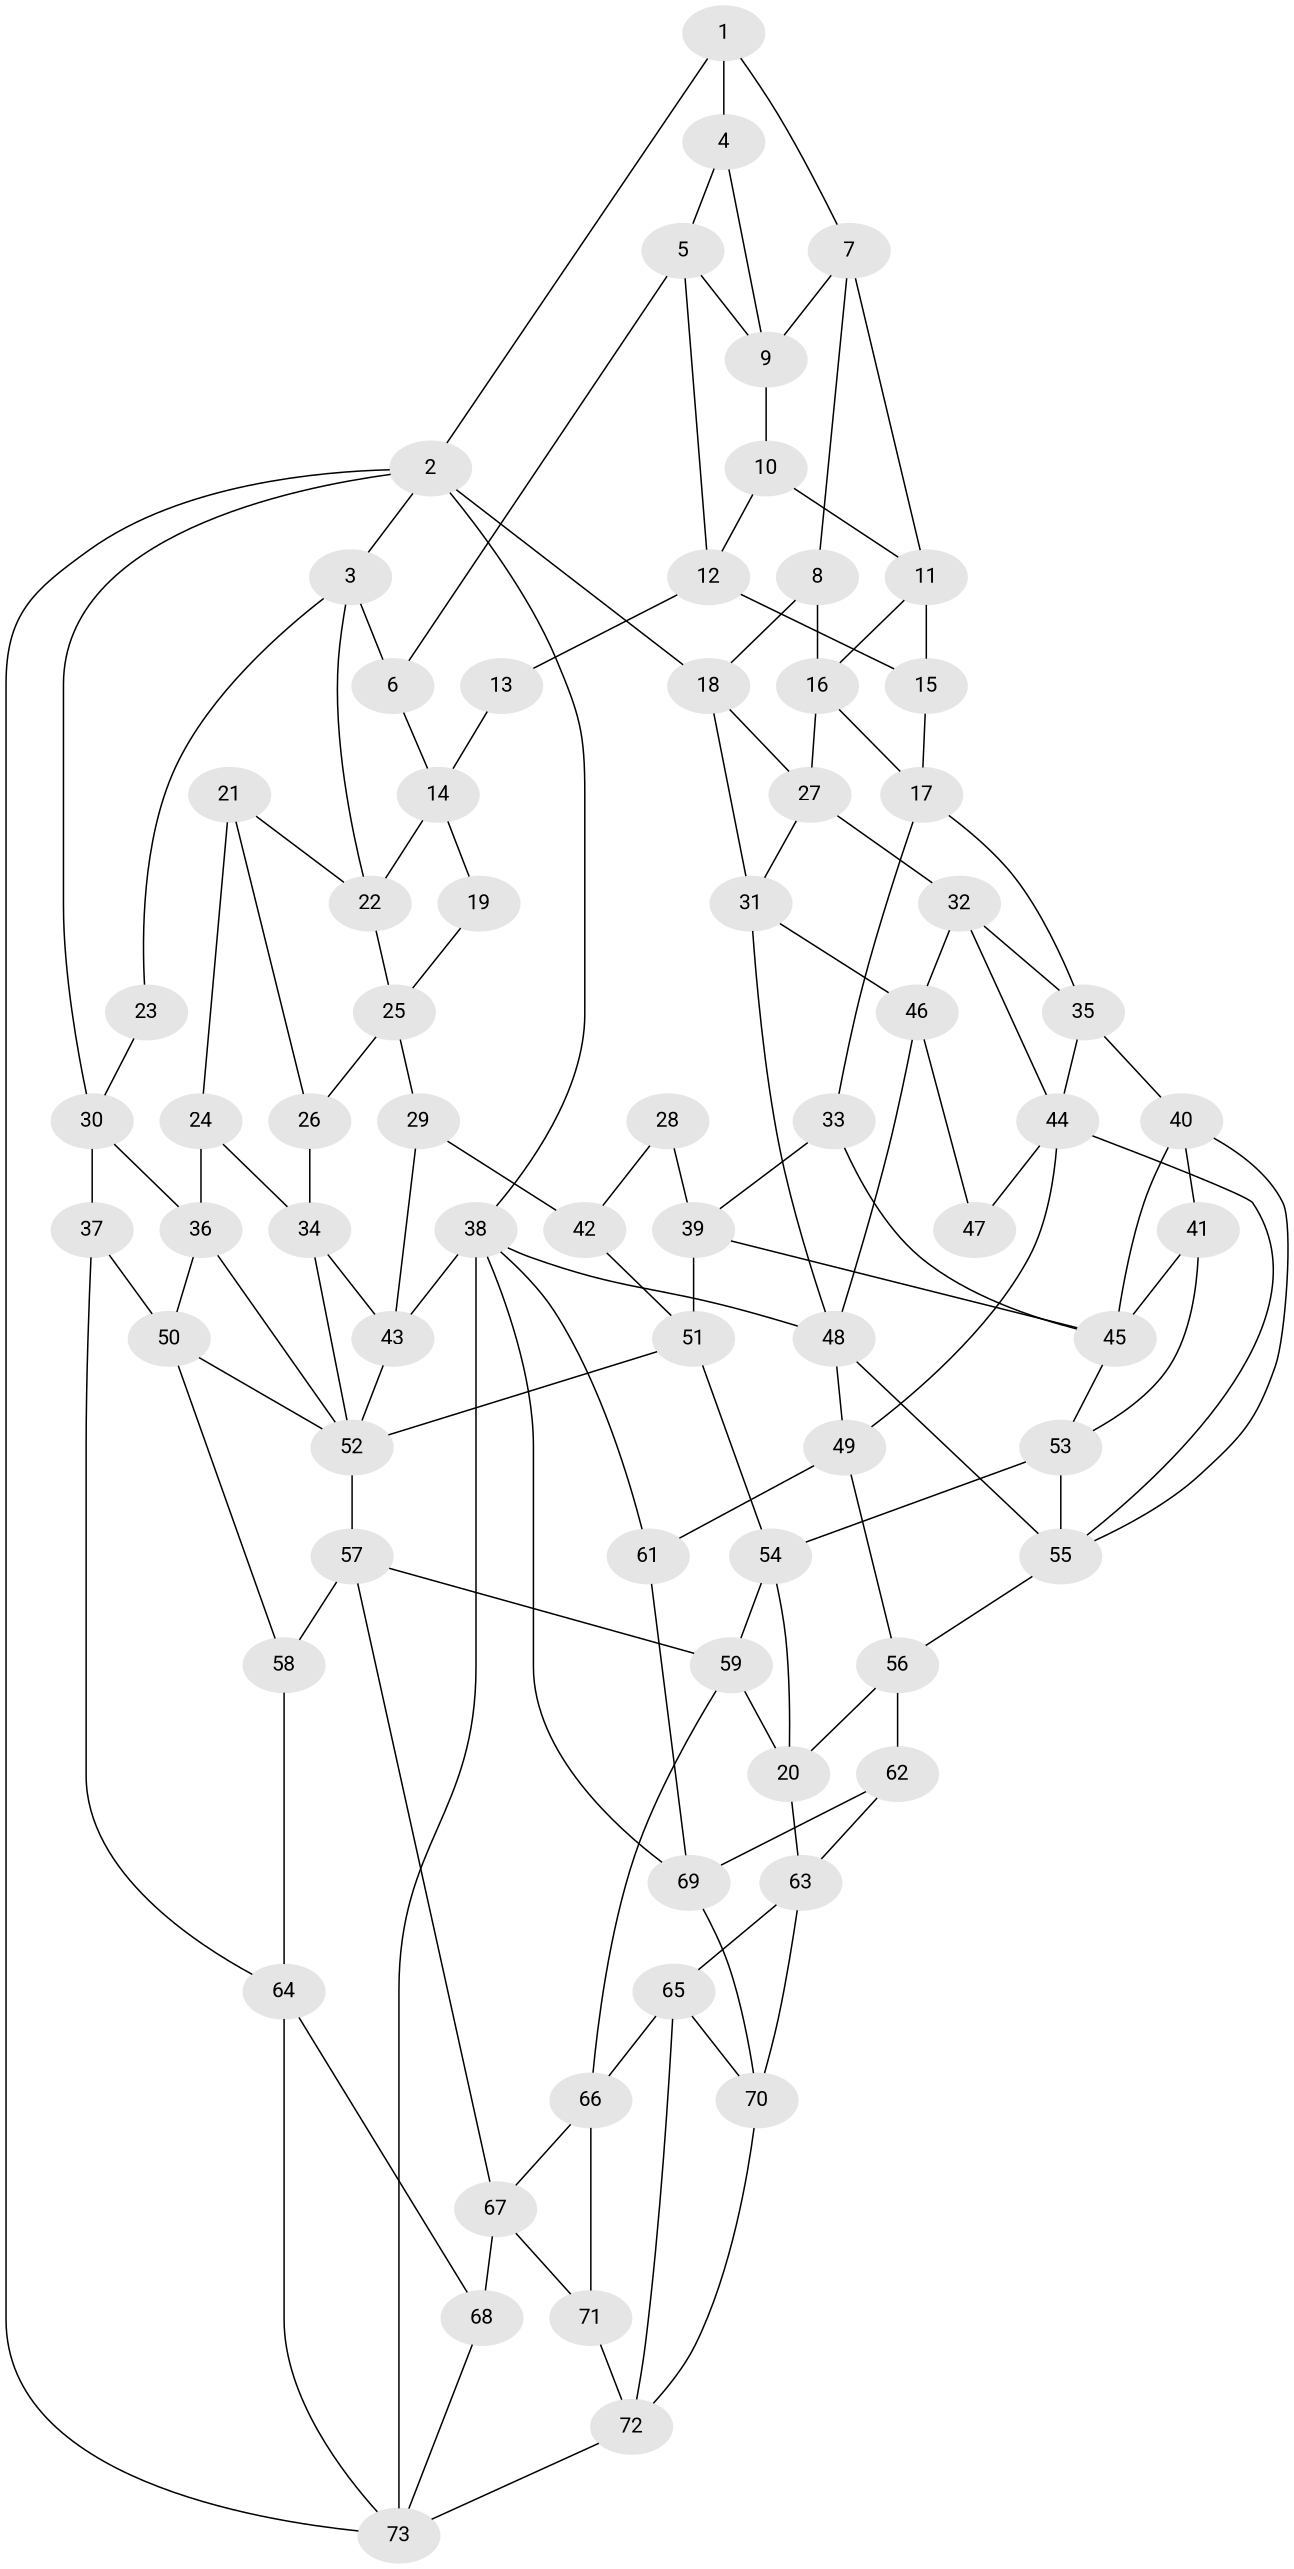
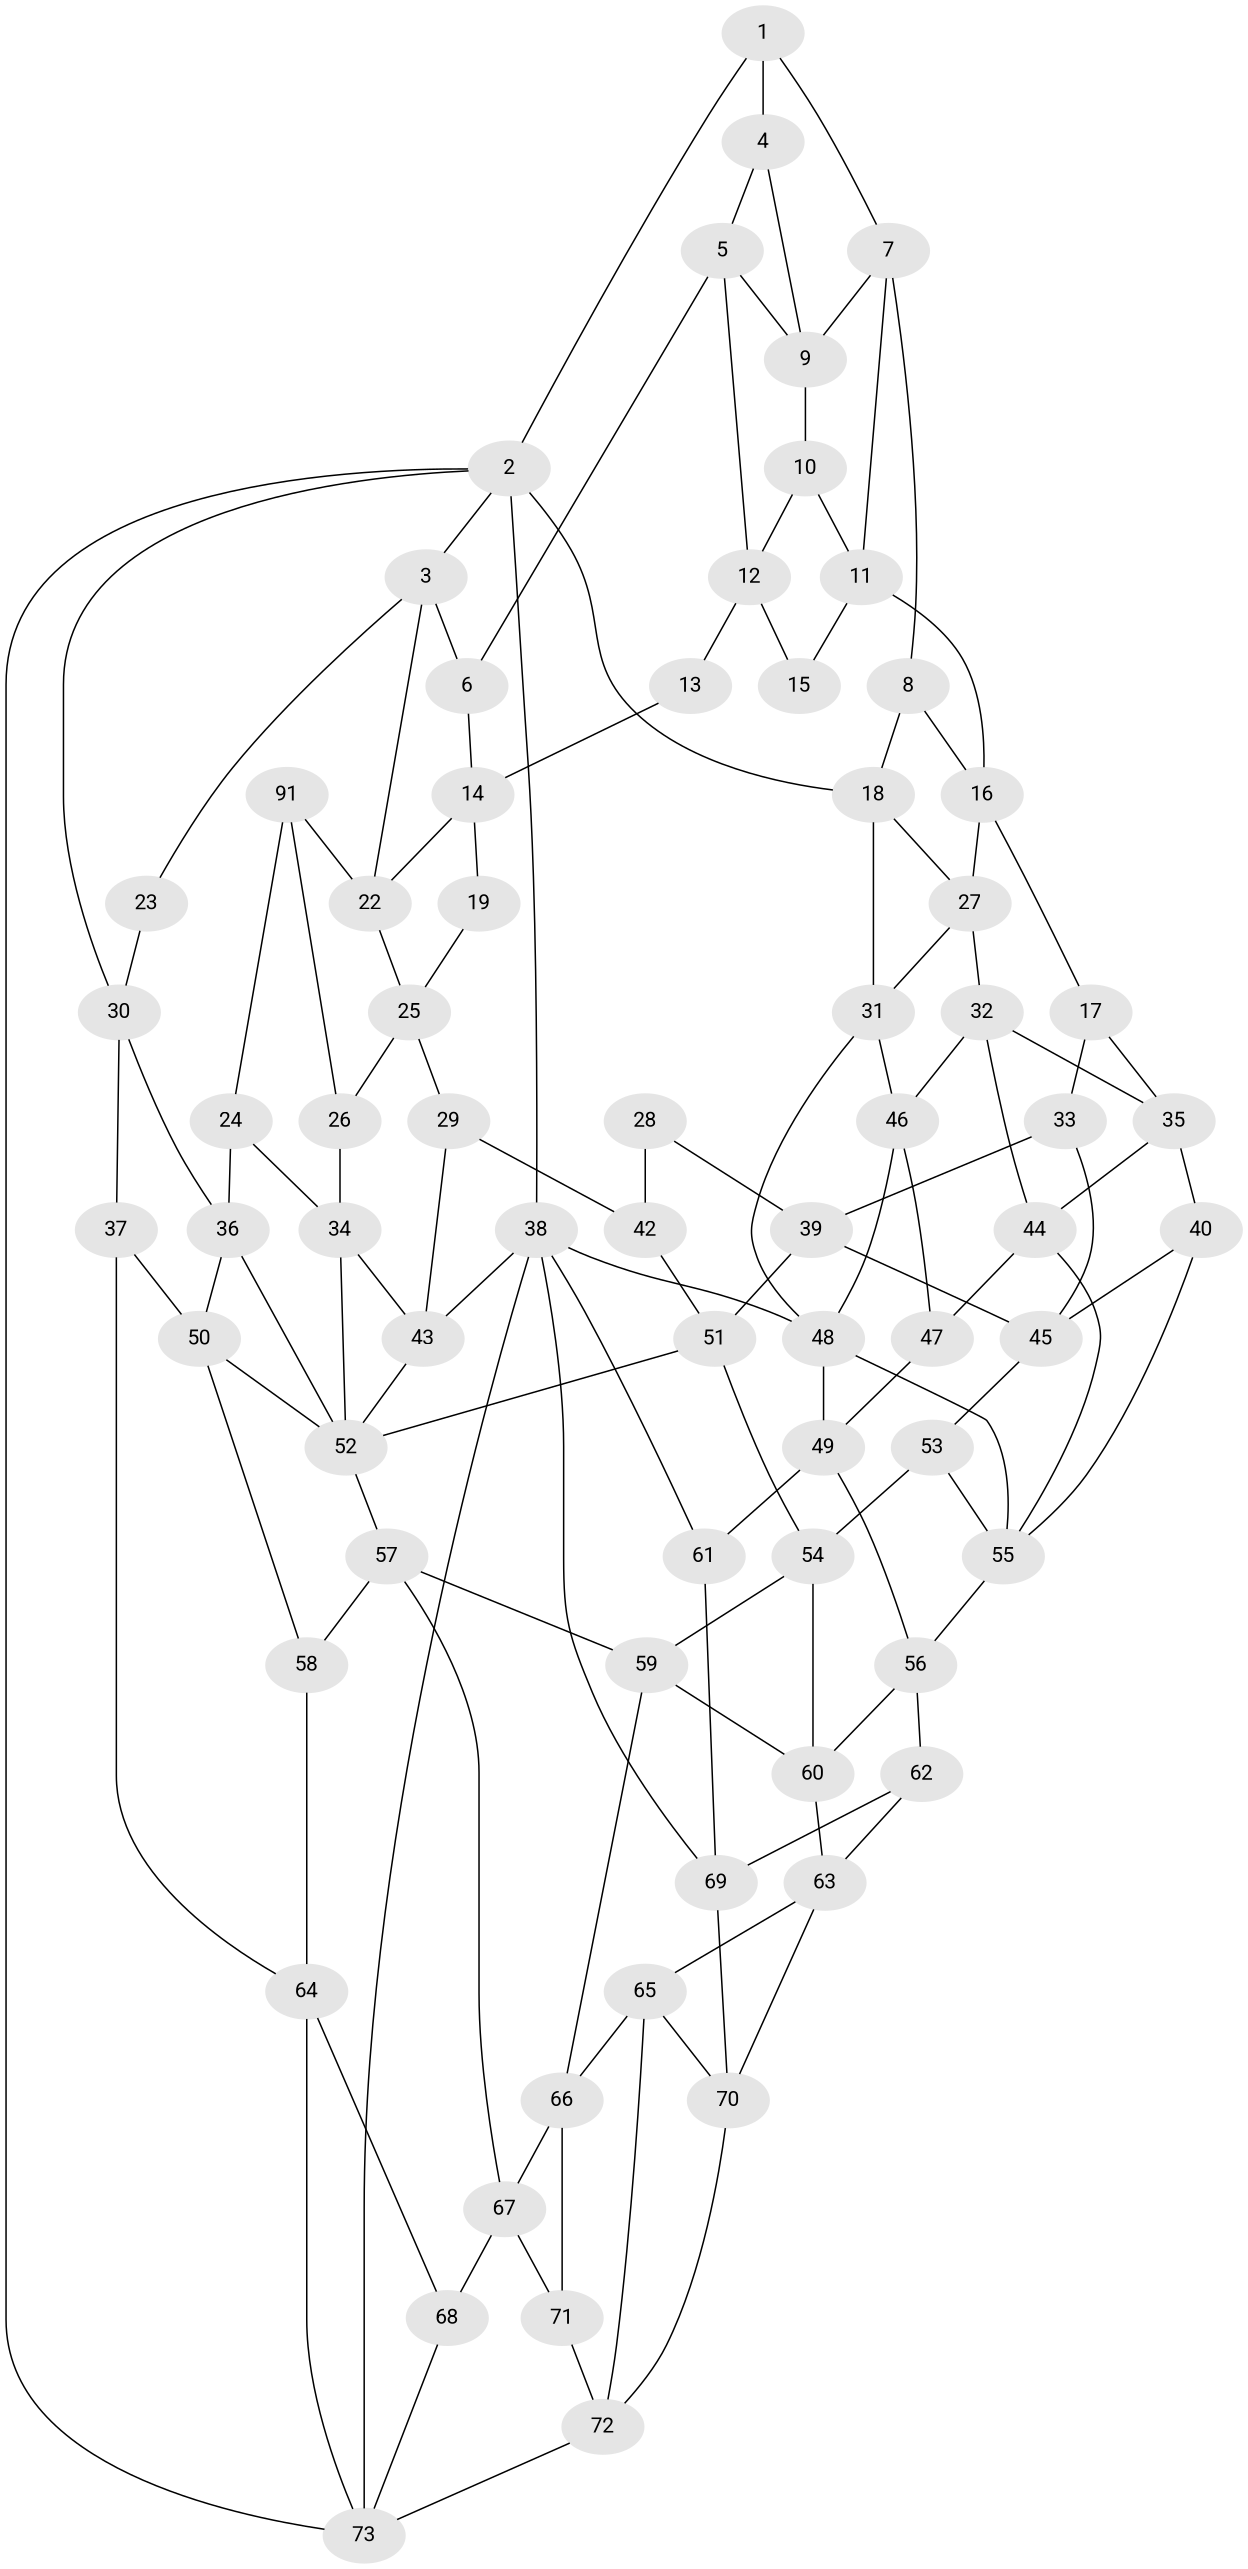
edge "15" -- "17": removed
node "21": label "21" -> "91"
node "41": removed
edge "44" -- "49": now "47" -- "49"
node "20": label "20" -> "60"
